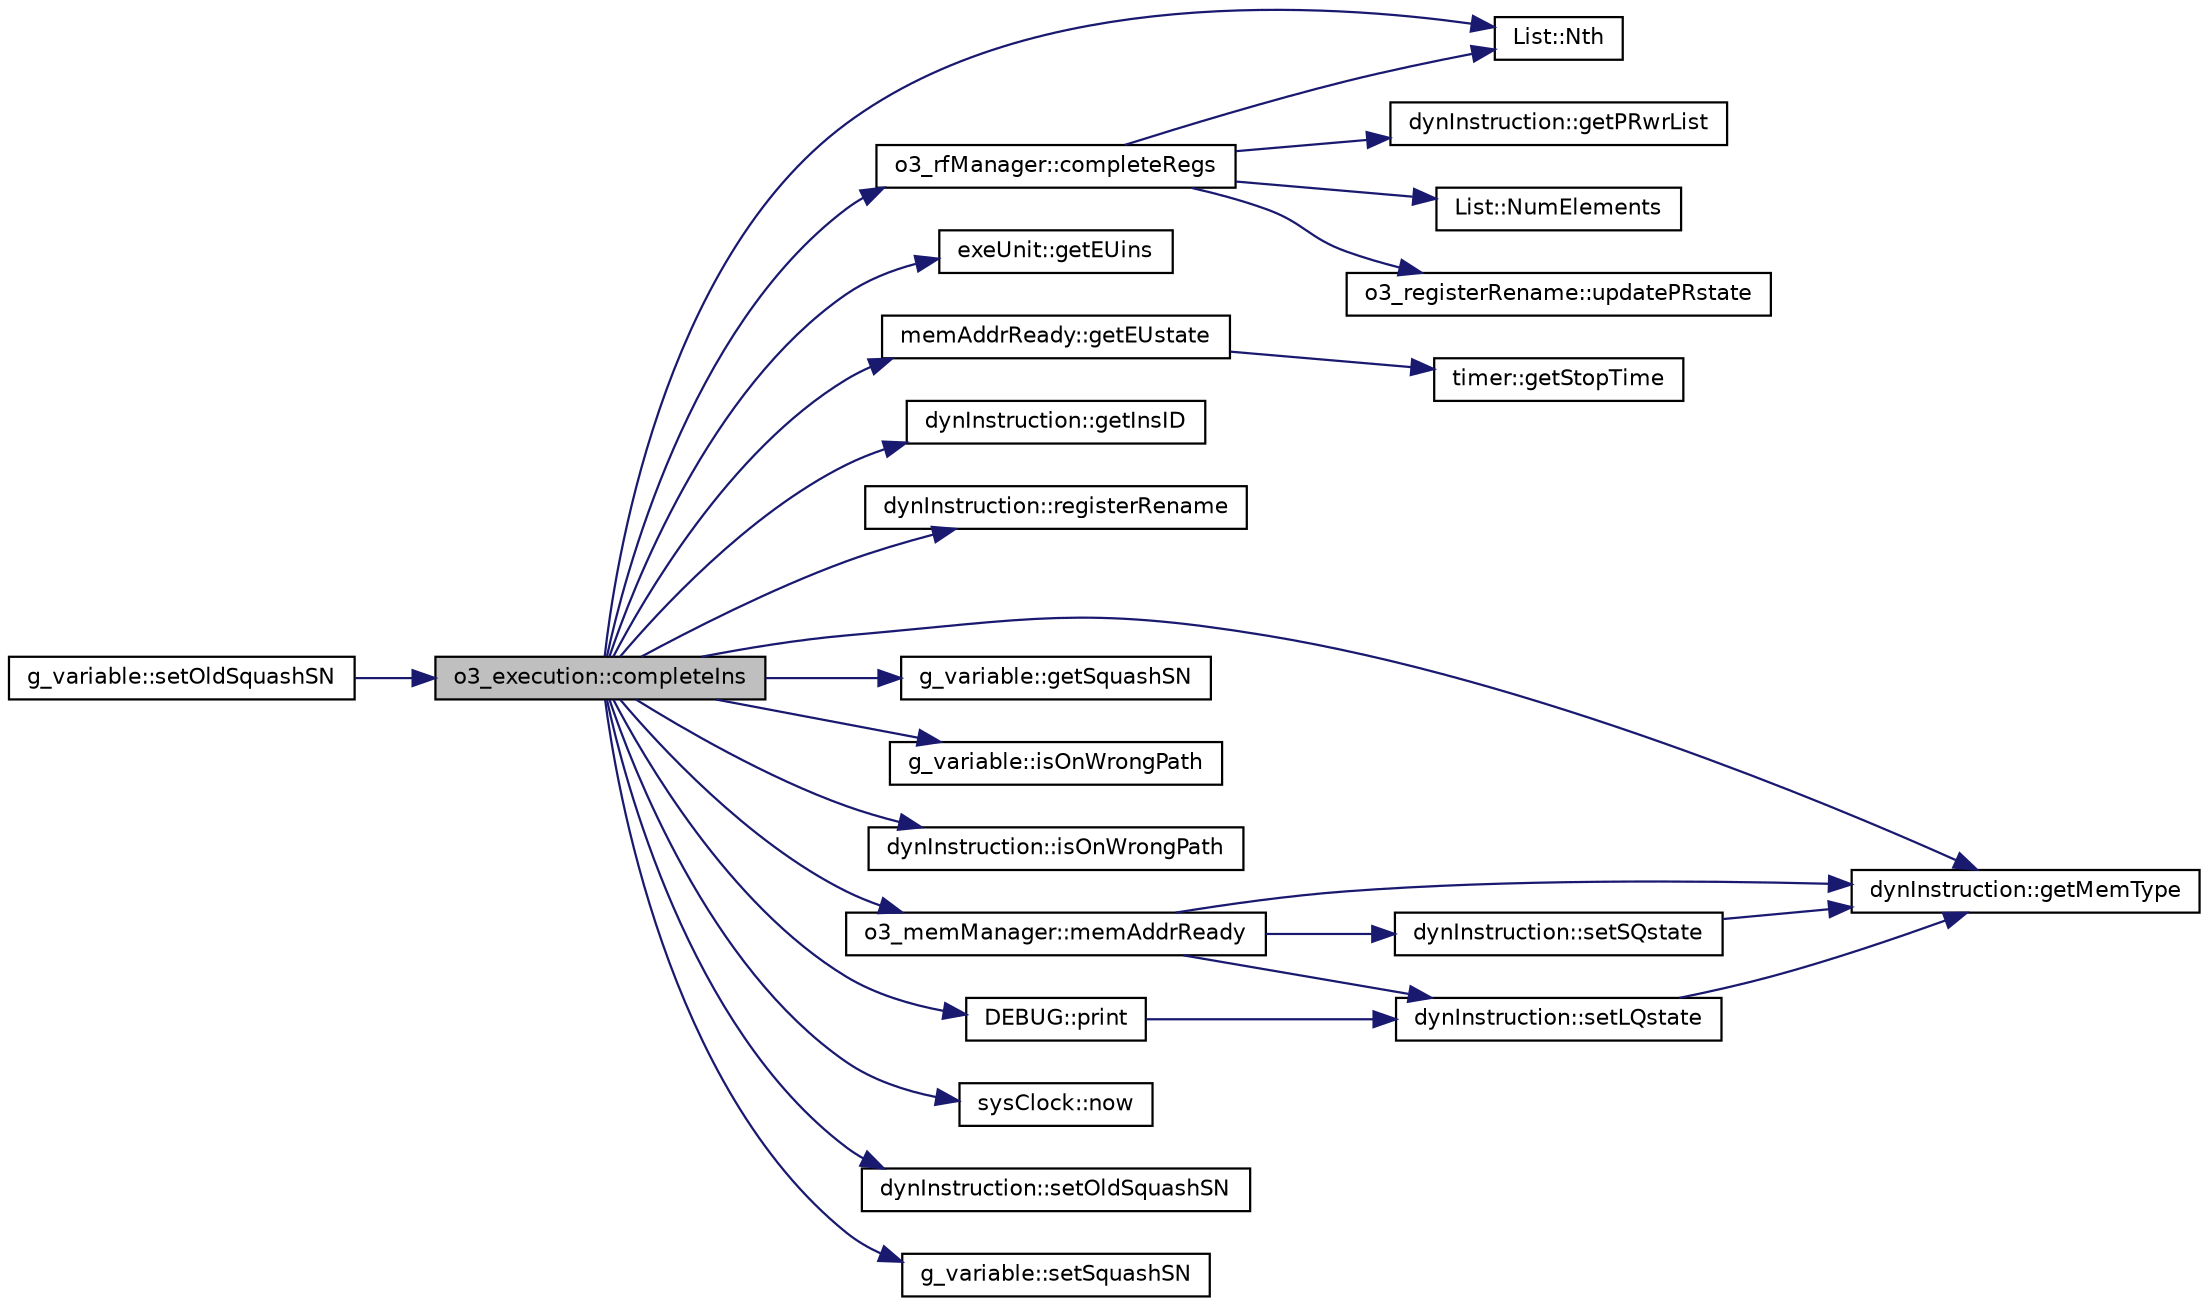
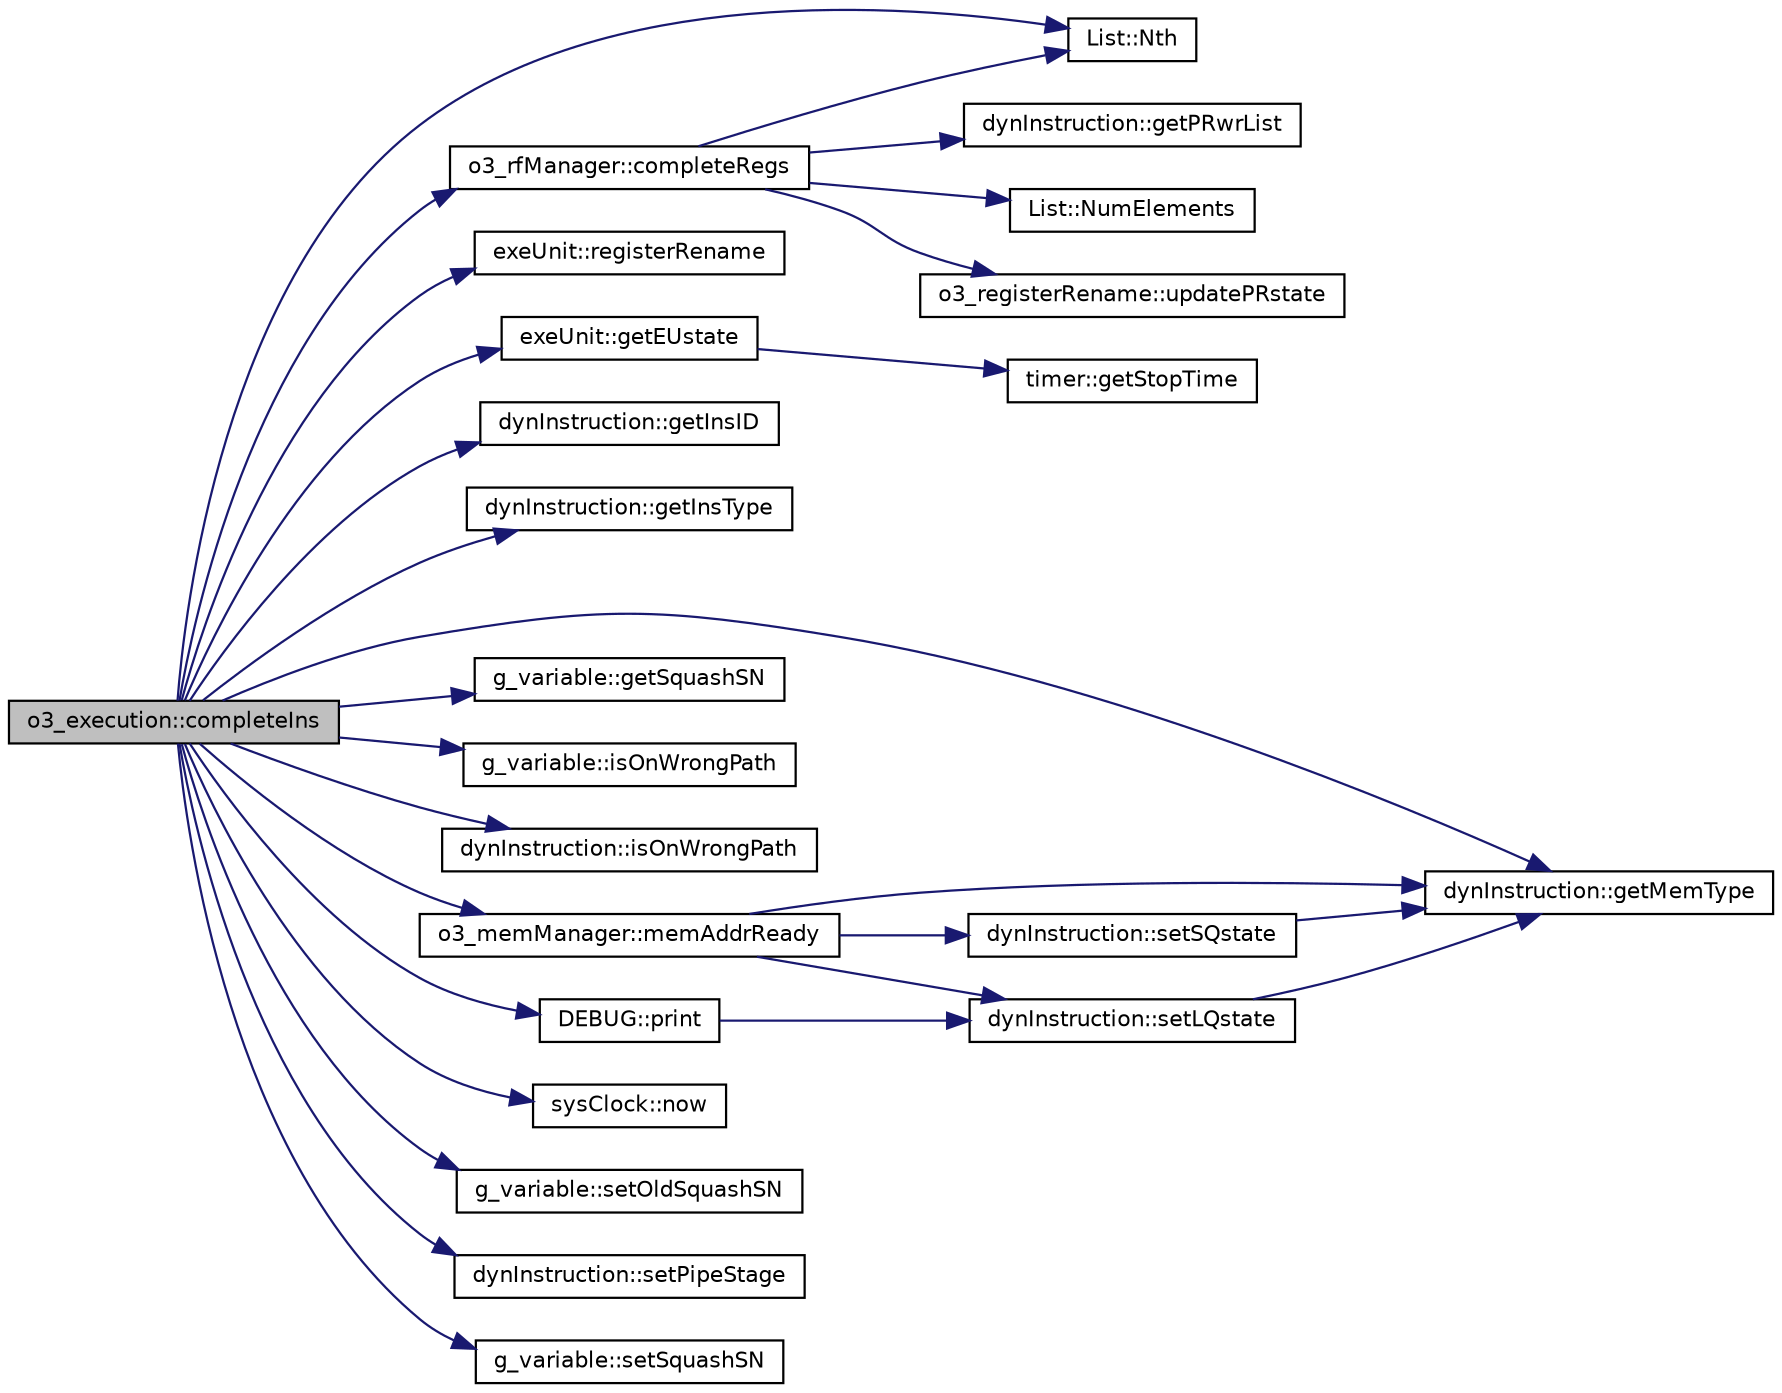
node "exeUnit::getEUins": label "exeUnit::getEUins" -> "exeUnit::registerRename"
node "memAddrReady::getEUstate": label "memAddrReady::getEUstate" -> "exeUnit::getEUstate"
node "dynInstruction::registerRename": label "dynInstruction::registerRename" -> "dynInstruction::getInsType"
edge "g_variable::setOldSquashSN" -> "o3_execution::completeIns": reversed
node "dynInstruction::setOldSquashSN": label "dynInstruction::setOldSquashSN" -> "dynInstruction::setPipeStage"
